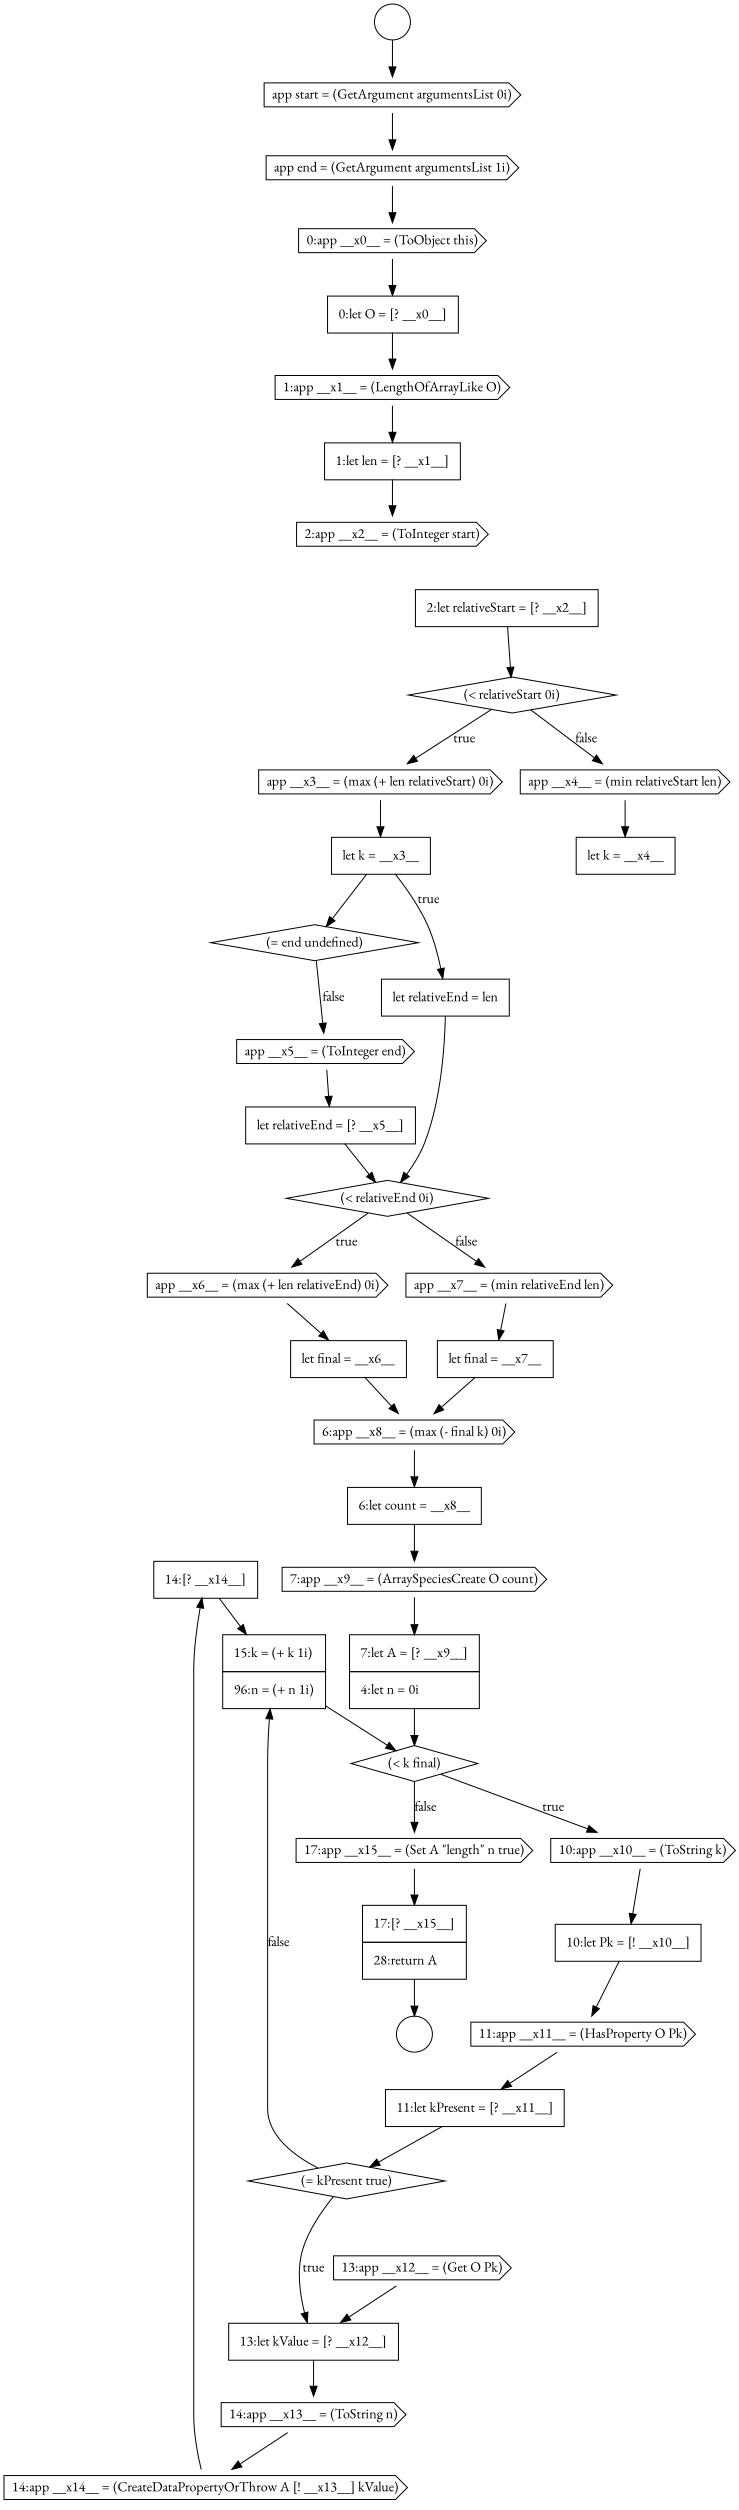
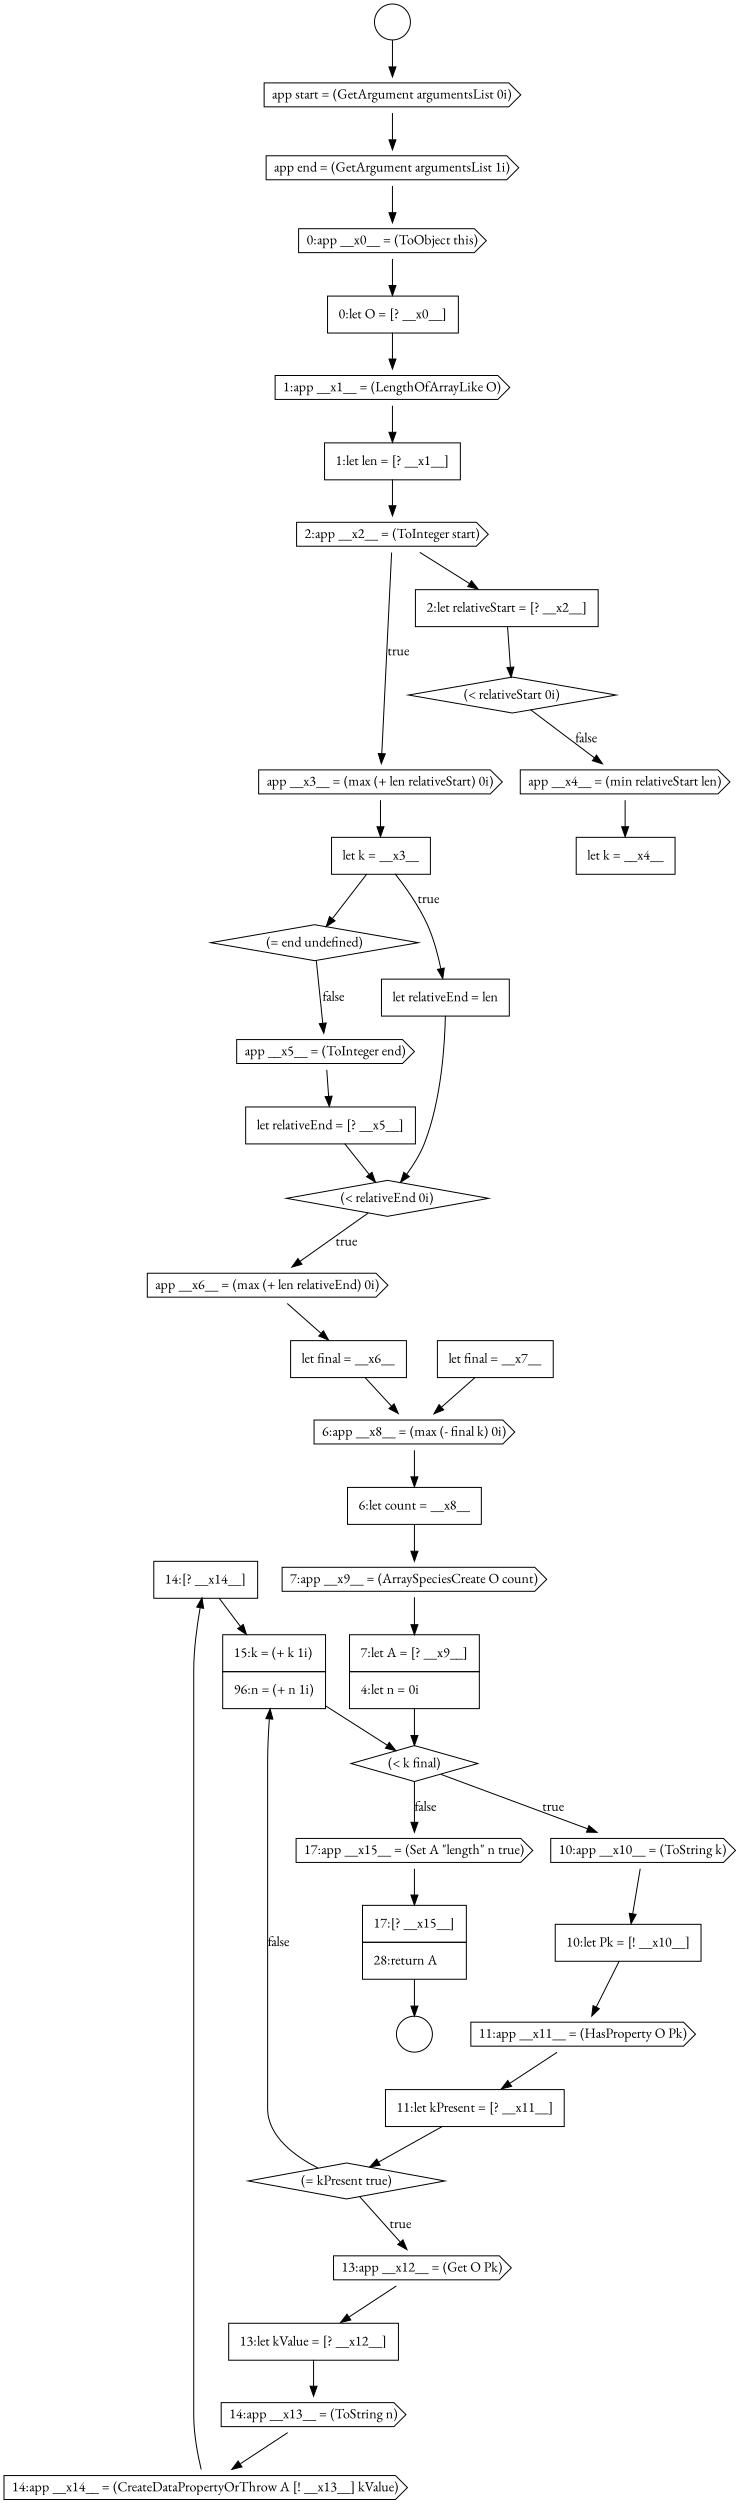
edge "2:app __x2__ = (ToInteger start)" -> "2:let relativeStart = [? __x2__]": added
edge "(< relativeStart 0i)" -> "app __x3__ = (max (+ len relativeStart) 0i)": now "2:app __x2__ = (ToInteger start)" -> "app __x3__ = (max (+ len relativeStart) 0i)"
node "app __x7__ = (min relativeEnd len)": removed
edge "(= kPresent true)" -> "13:let kValue = [? __x12__]": now "(= kPresent true)" -> "13:app __x12__ = (Get O Pk)"
